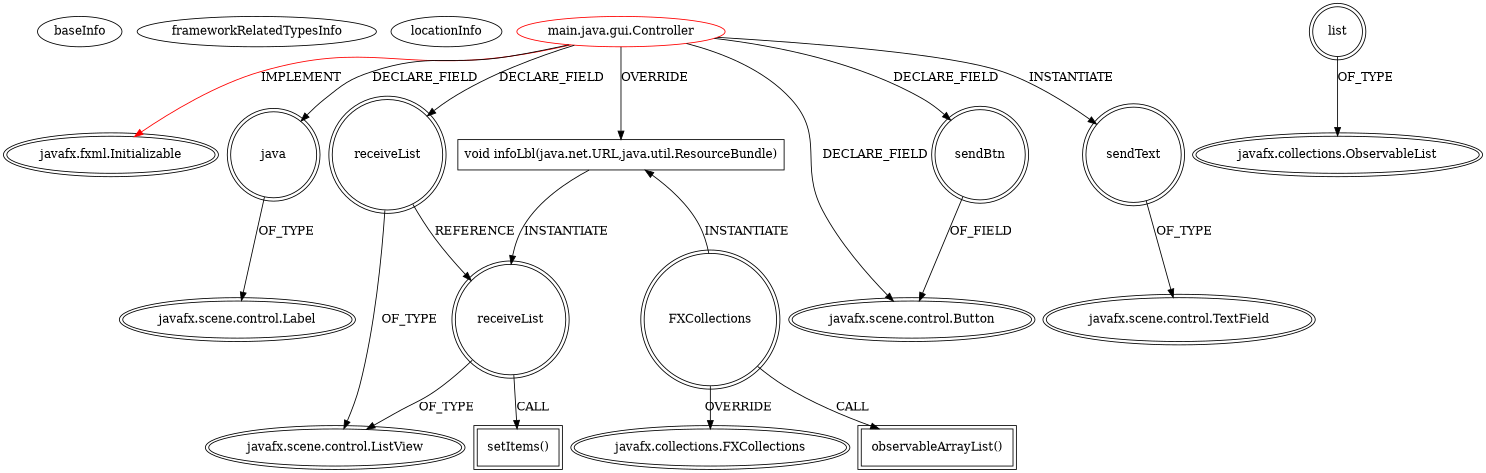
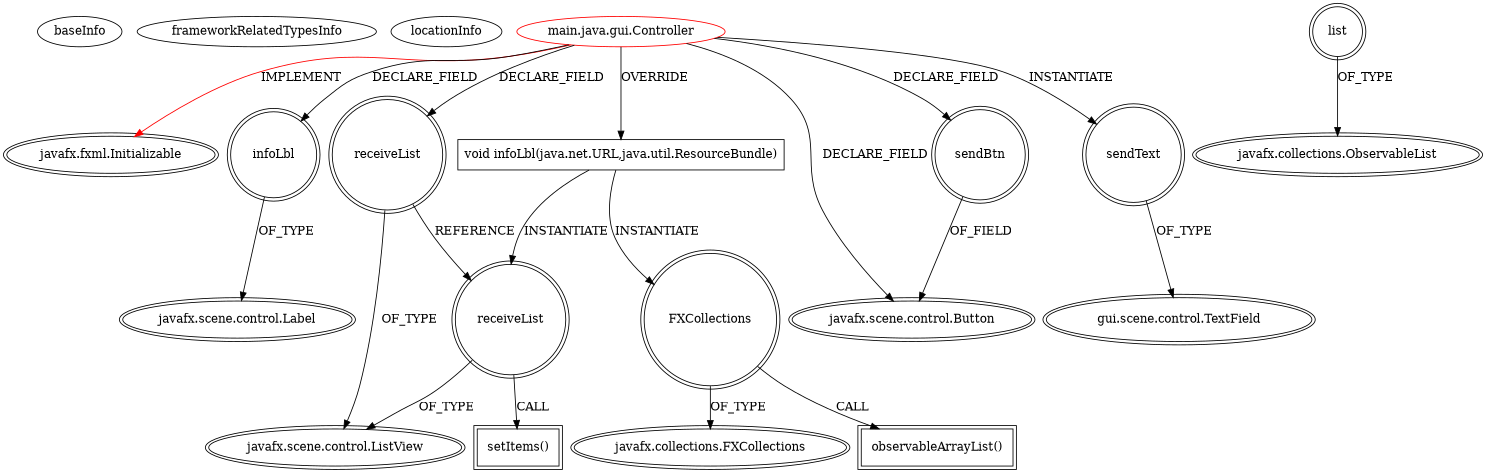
node "java": label "java" -> "infoLbl"
edge "FXCollections" -> "void infoLbl(java.net.URL,java.util.ResourceBundle)": reversed
node "javafx.scene.control.TextField": label "javafx.scene.control.TextField" -> "gui.scene.control.TextField"
edge "FXCollections" -> "javafx.collections.FXCollections": label "OVERRIDE" -> "OF_TYPE"
